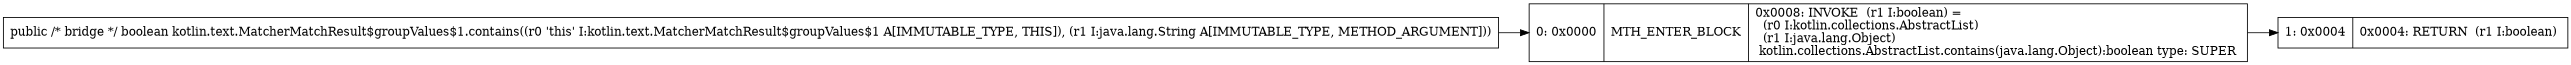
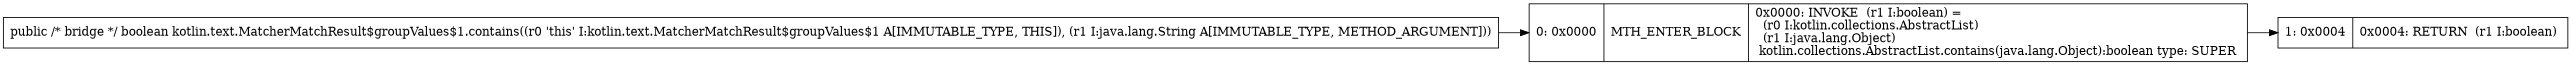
node "0: 0x0000": text "0x0008: INVOKE  (r1 I:boolean) =" -> "0x0000: INVOKE  (r1 I:boolean) ="
